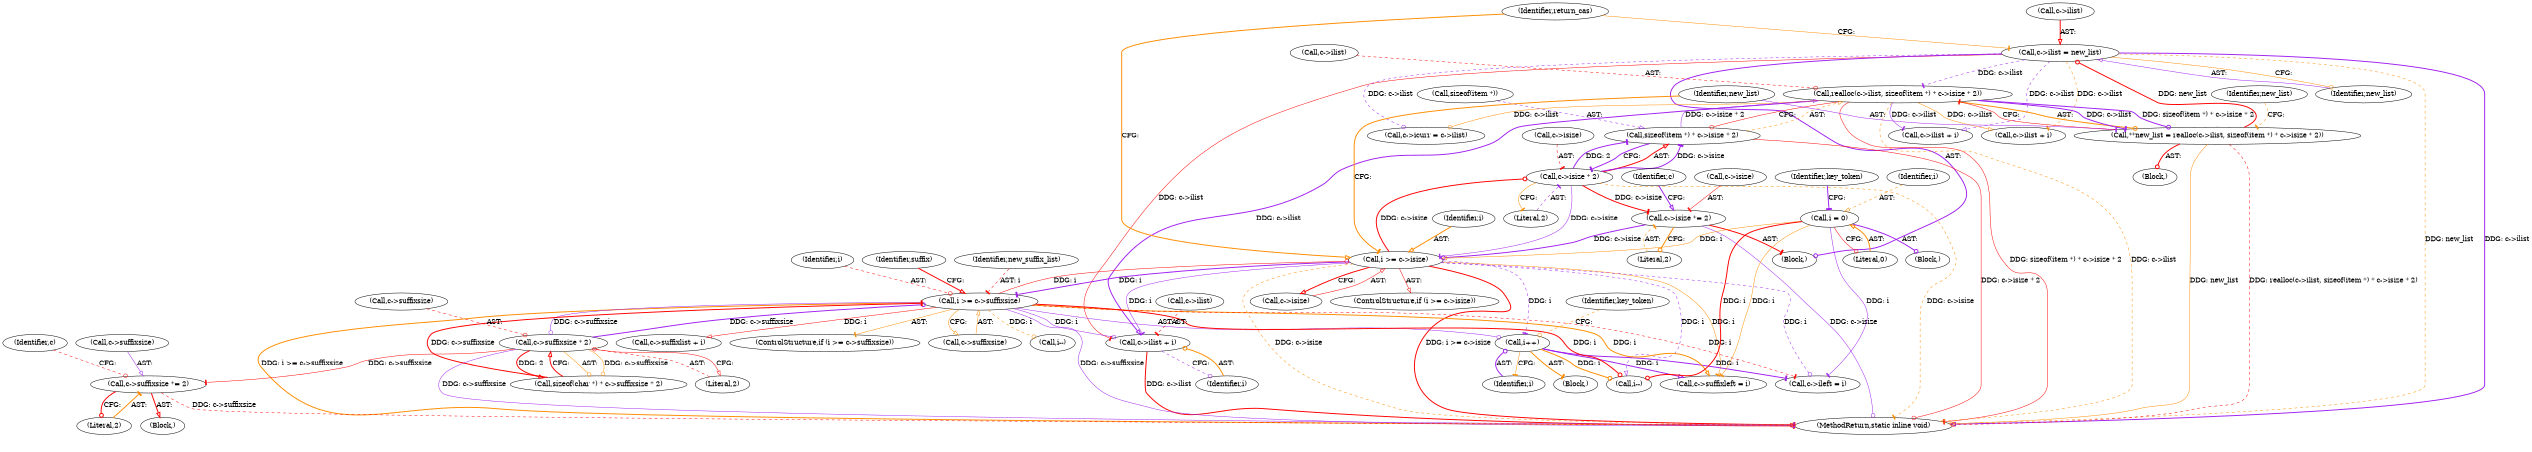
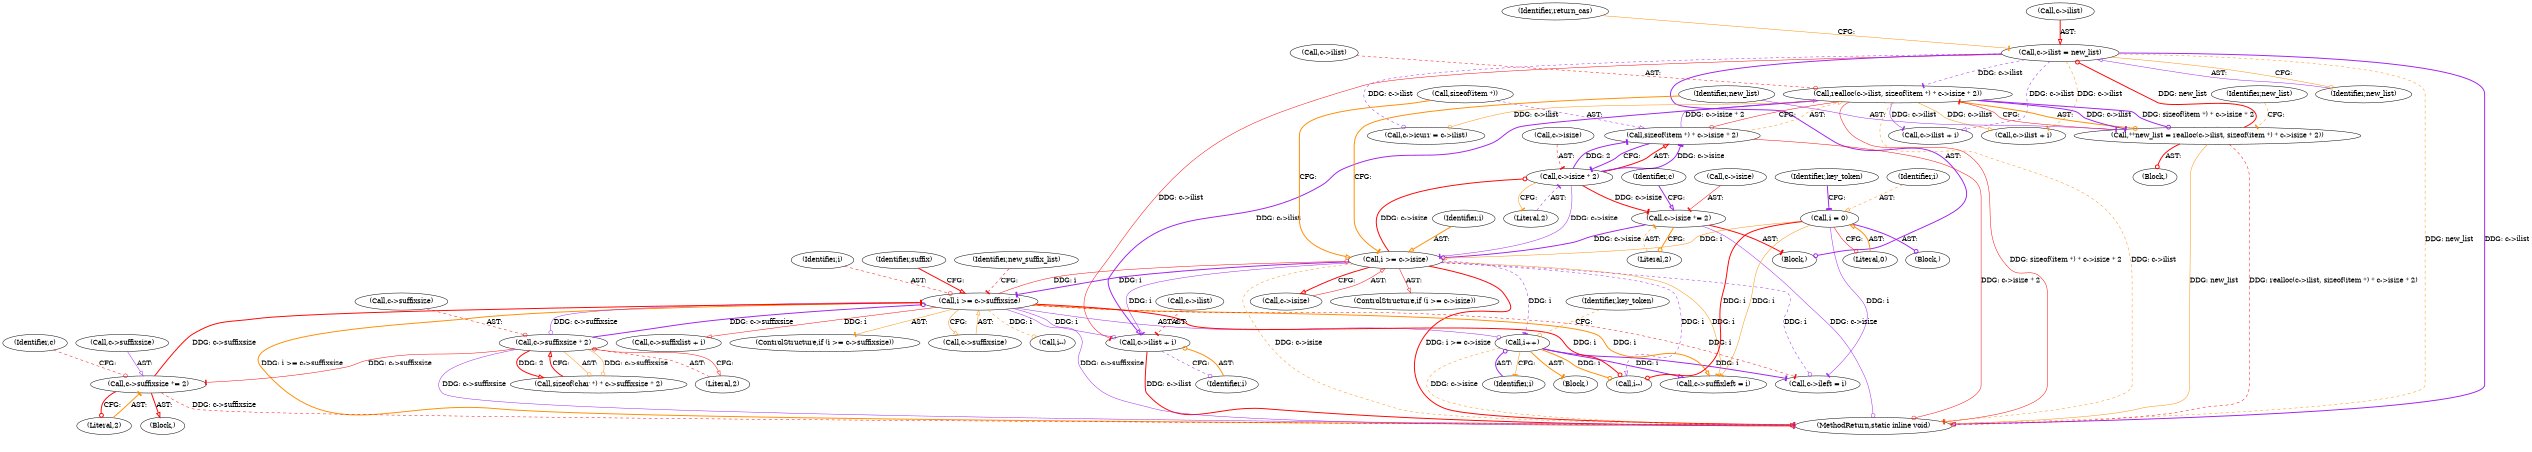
edge "(Identifier,return_cas)" -> "(Call,i >= c->isize)": now "(Call,sizeof(item *))" -> "(Call,i >= c->isize)"
edge "(Call,c->isize * 2)" -> "(MethodReturn,static inline void)": now "(Call,i++)" -> "(MethodReturn,static inline void)"
edge "(Identifier,new_suffix_list)" -> "(Call,i >= c->suffixsize)": label "AST: i" -> "CFG: "
edge "(Call,sizeof(char *) * c->suffixsize * 2)" -> "(Call,i >= c->suffixsize)": now "(Call,c->suffixsize *= 2)" -> "(Call,i >= c->suffixsize)"
